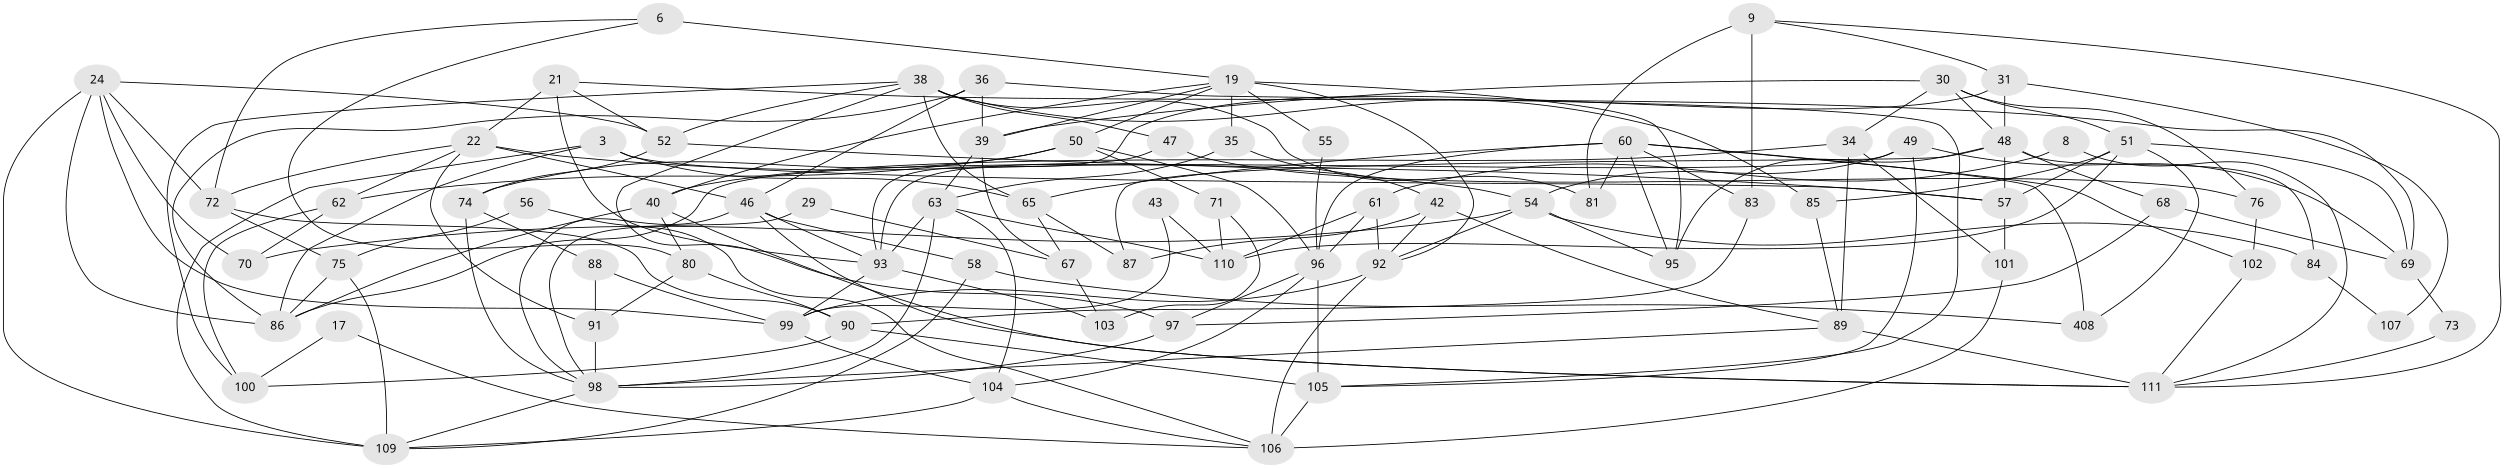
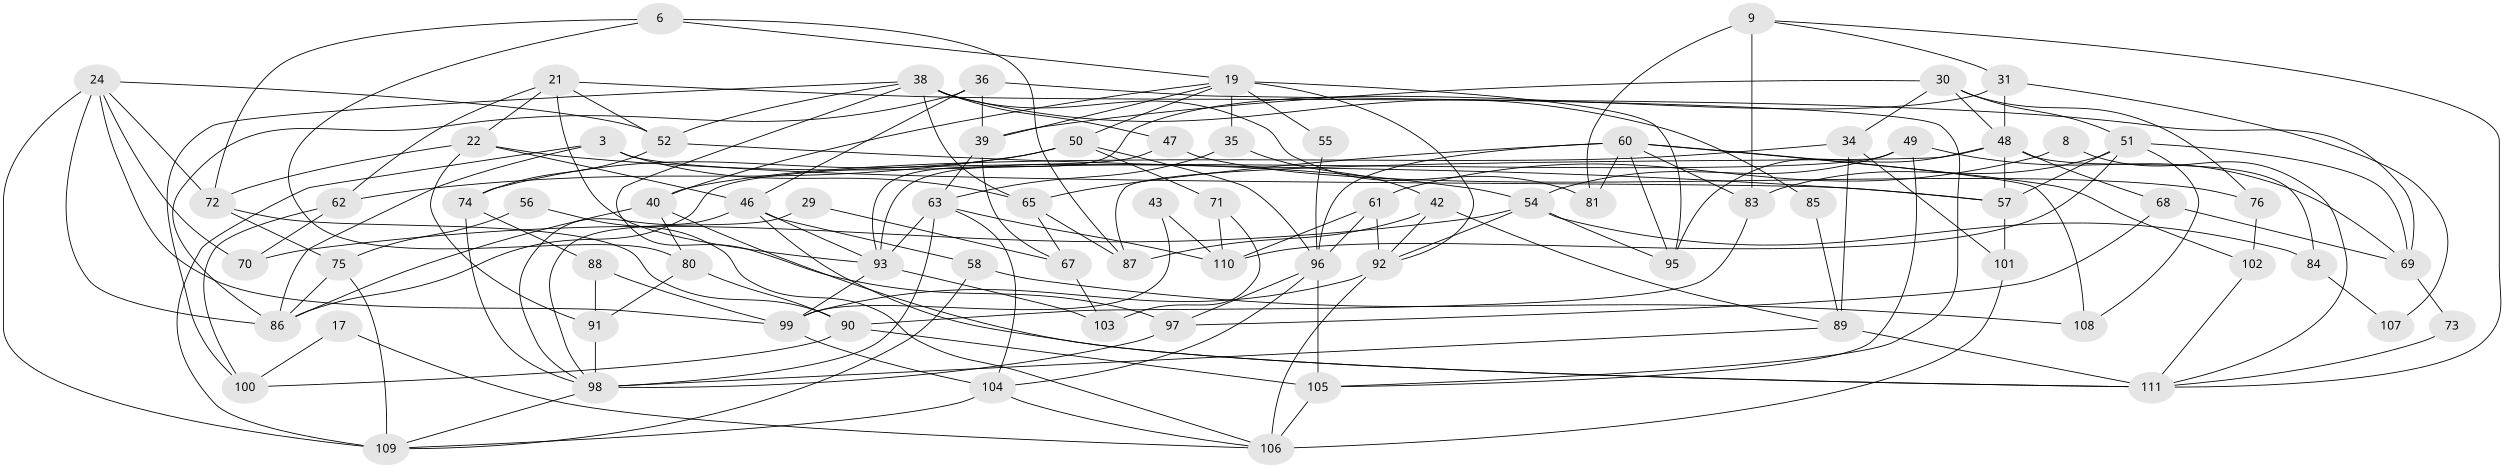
edge "6" -- "87": added
edge "22" -- "62": now "21" -- "62"
edge "51" -- "85": now "51" -- "83"
node "408": label "408" -> "108"
